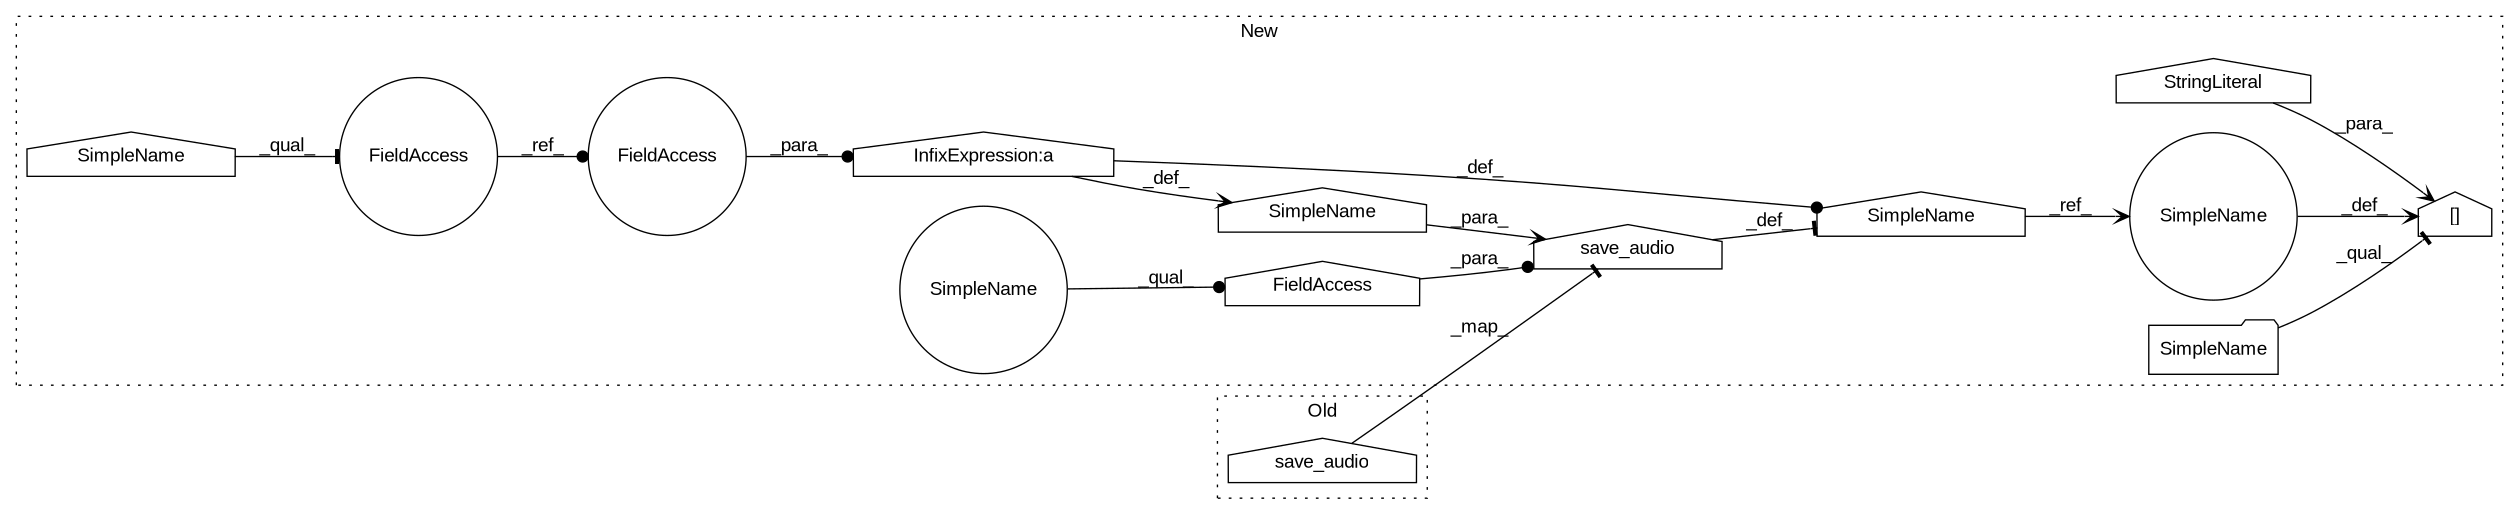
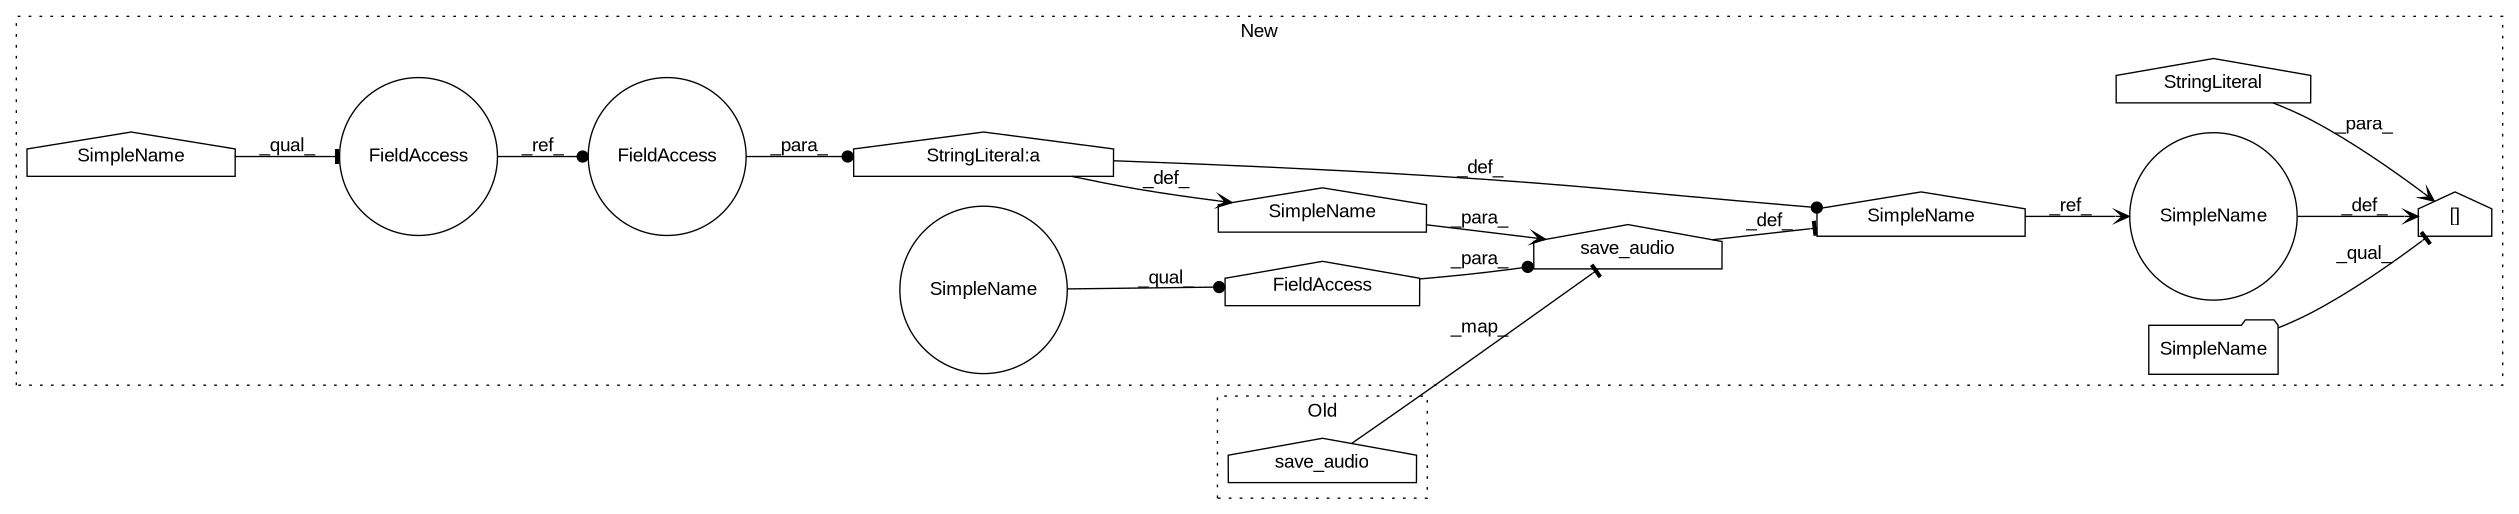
node "InfixExpression:a": label "InfixExpression:a" -> "StringLiteral:a"
